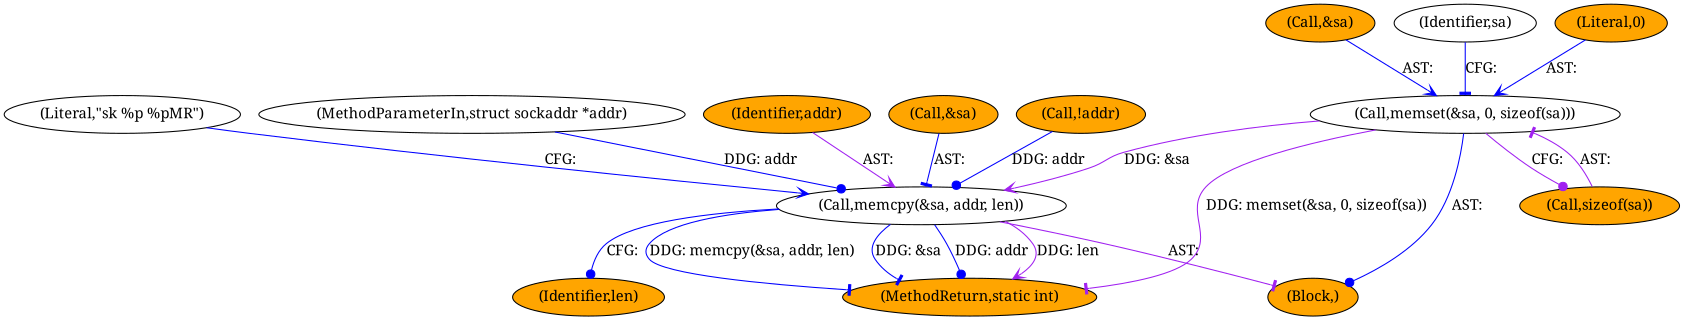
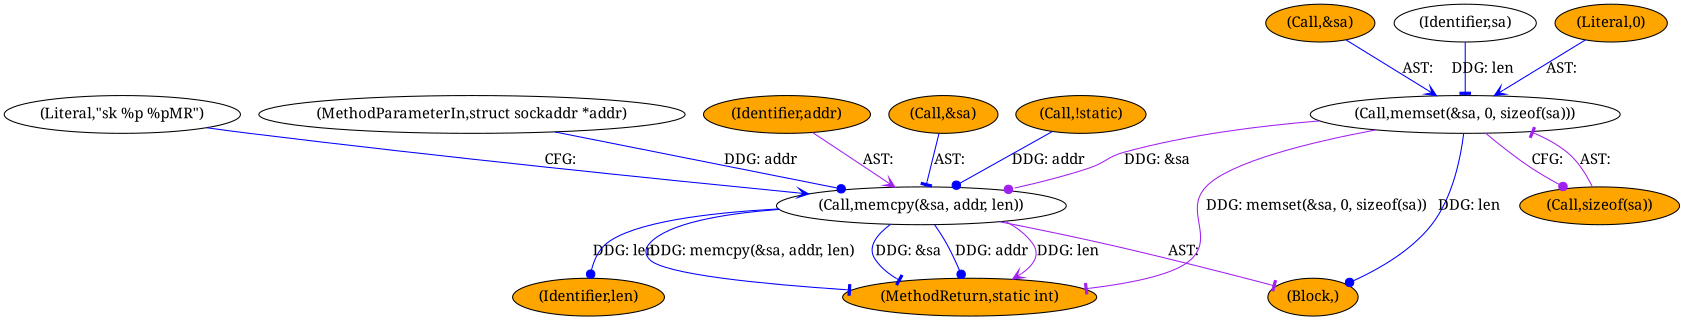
edge "(Identifier,sa)" -> "(Call,memset(&sa, 0, sizeof(sa)))": label "CFG: " -> "DDG: len"
node "(Call,!addr)": label "(Call,!addr)" -> "(Call,!static)"
edge "(Call,memset(&sa, 0, sizeof(sa)))" -> "(Call,memcpy(&sa, addr, len))": arrowhead vee -> dot
edge "(Call,memset(&sa, 0, sizeof(sa)))" -> "(Block,)": label "AST: " -> "DDG: len"
edge "(Call,memcpy(&sa, addr, len))" -> "(Identifier,len)": label "CFG: " -> "DDG: len"
